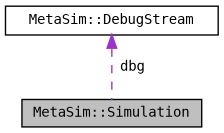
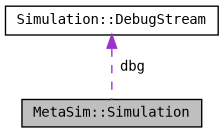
node "MetaSim::DebugStream": label "MetaSim::DebugStream" -> "Simulation::DebugStream"
